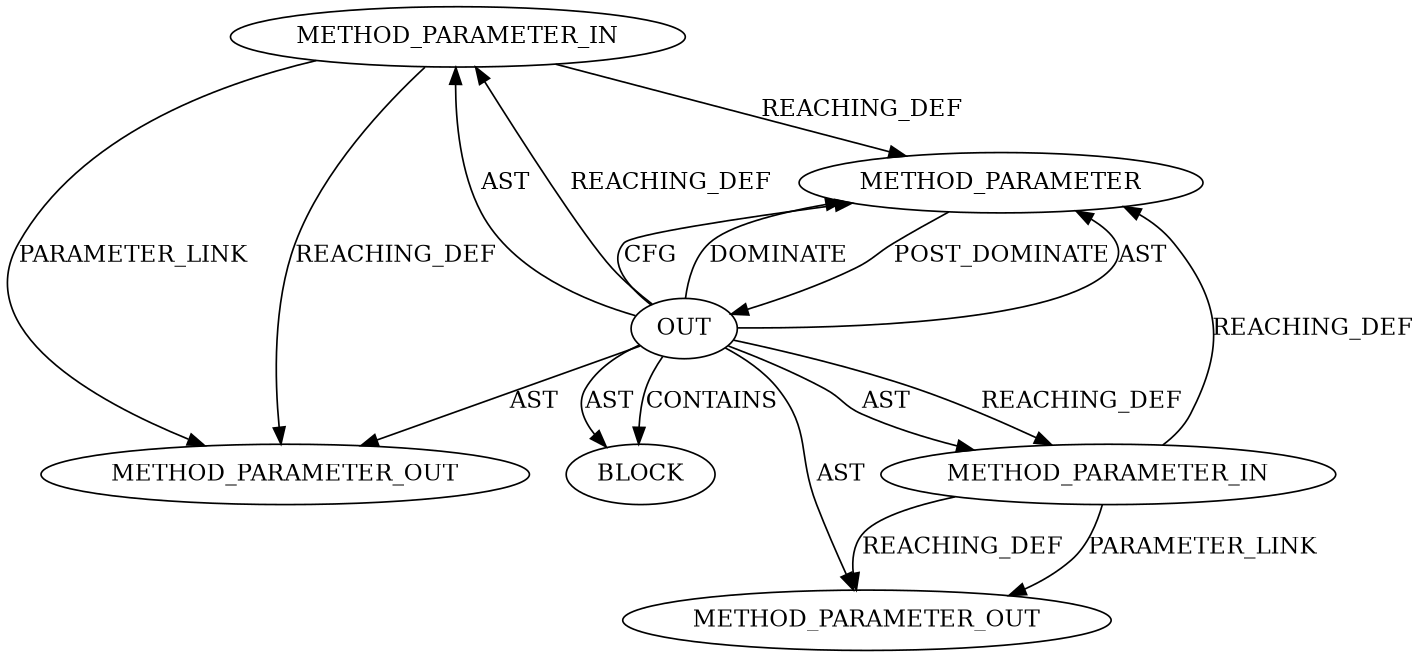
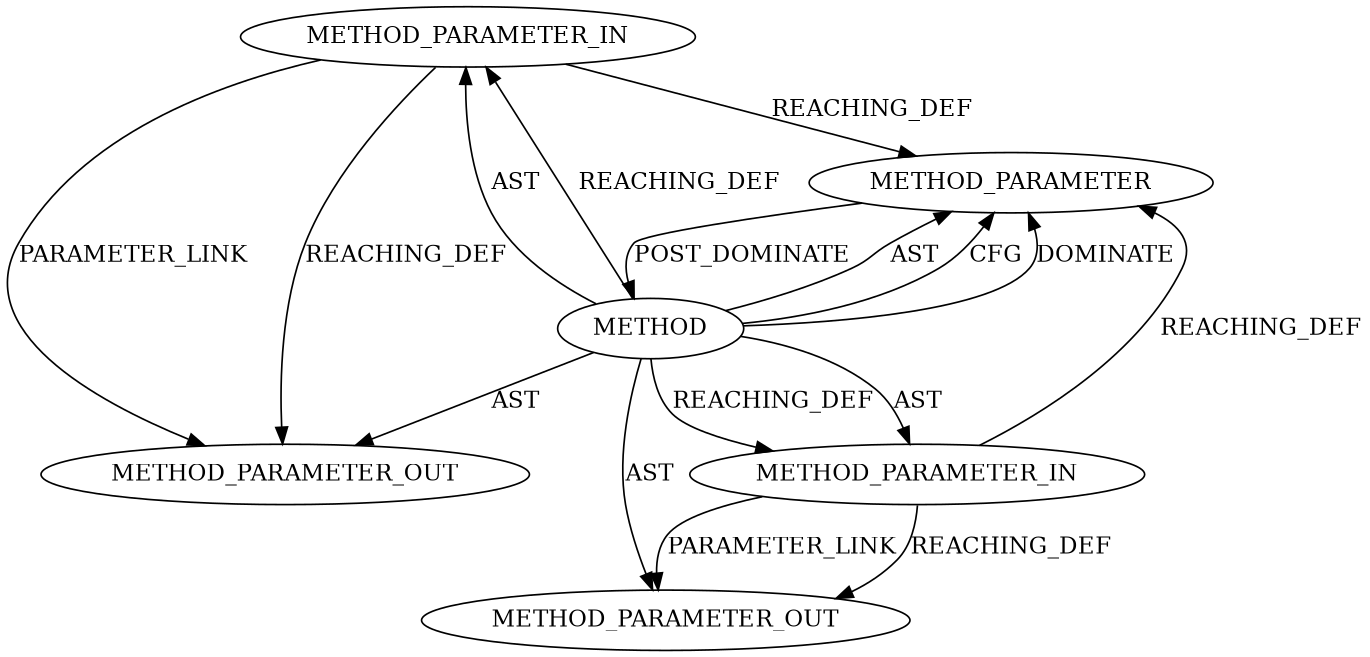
node "OUT": label "OUT" -> "METHOD"
node "BLOCK": removed
